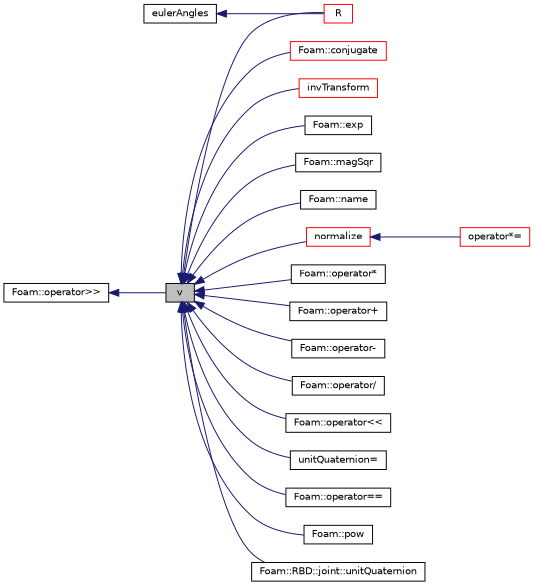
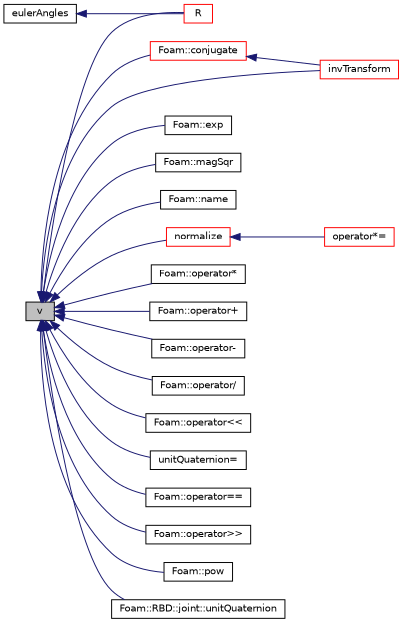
edge "invTransform" -> "Foam::conjugate": added
edge "v" -> "Foam::operator>>": reversed
